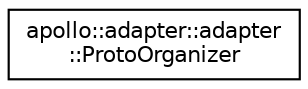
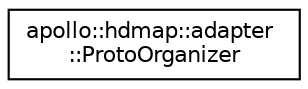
node "apollo::adapter::adapter ::ProtoOrganizer": label "apollo::adapter::adapter ::ProtoOrganizer" -> "apollo::hdmap::adapter ::ProtoOrganizer"
